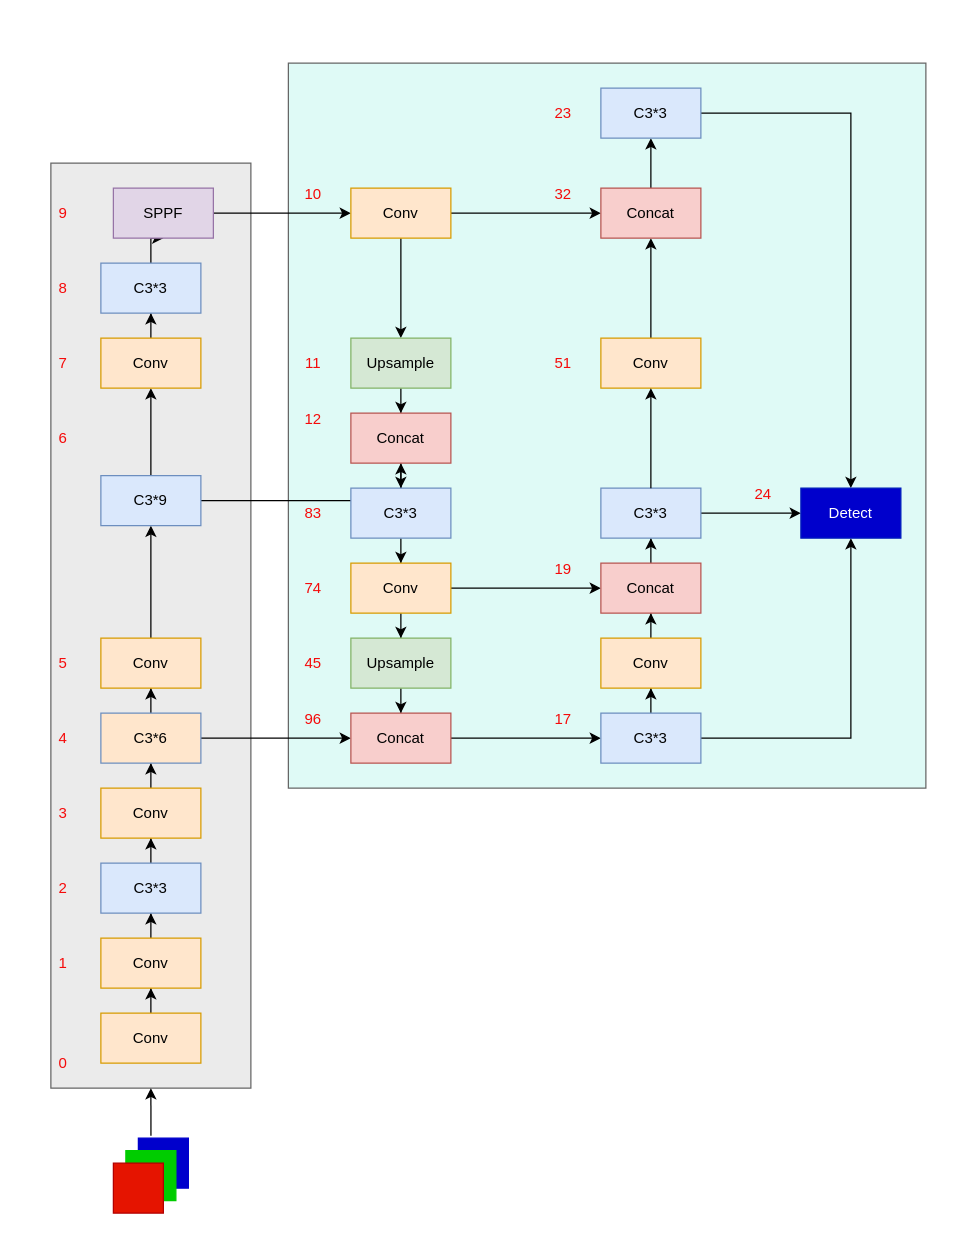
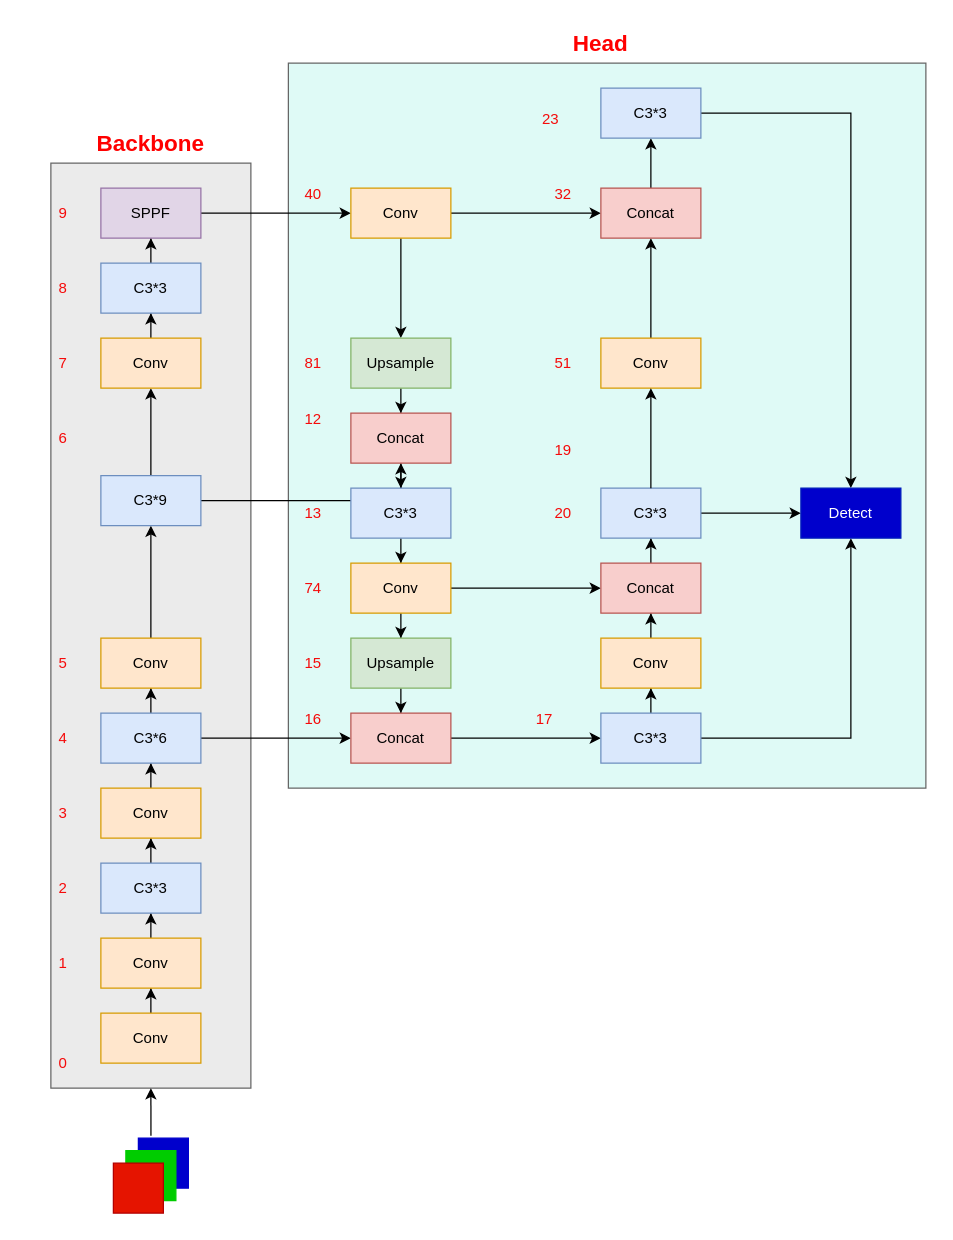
node "Head": added
node "23": moved (563, 113) -> (551, 119)
node "Backbone": added
node "10": label "10" -> "40"
node "SPPF": moved (163, 213) -> (151, 213)
node "11": label "11" -> "81"
node "24": removed
node "83": label "83" -> "13"
node "20": added
node "19": moved (563, 569) -> (563, 451)
node "45": label "45" -> "15"
node "96": label "96" -> "16"
node "17": moved (563, 719) -> (544, 719)
node "C3*6": fillcolor #ffe6cc -> #dae8fc
